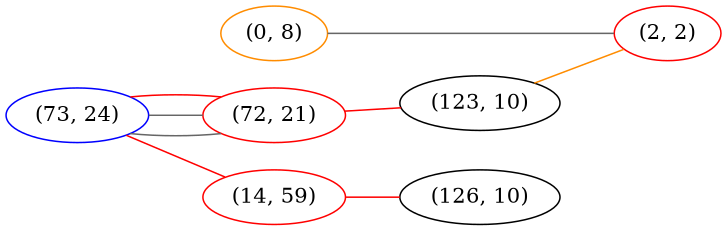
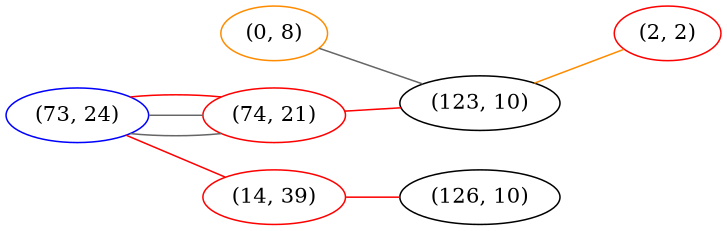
edge "(0, 8)" -- "(2, 2)": now "(0, 8)" -- "(123, 10)"
node "(72, 21)": label "(72, 21)" -> "(74, 21)"
node "(14, 59)": label "(14, 59)" -> "(14, 39)"
